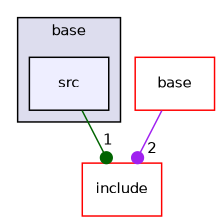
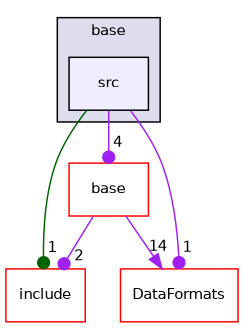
edge "src" -> "base": added
node "DataFormats": added
